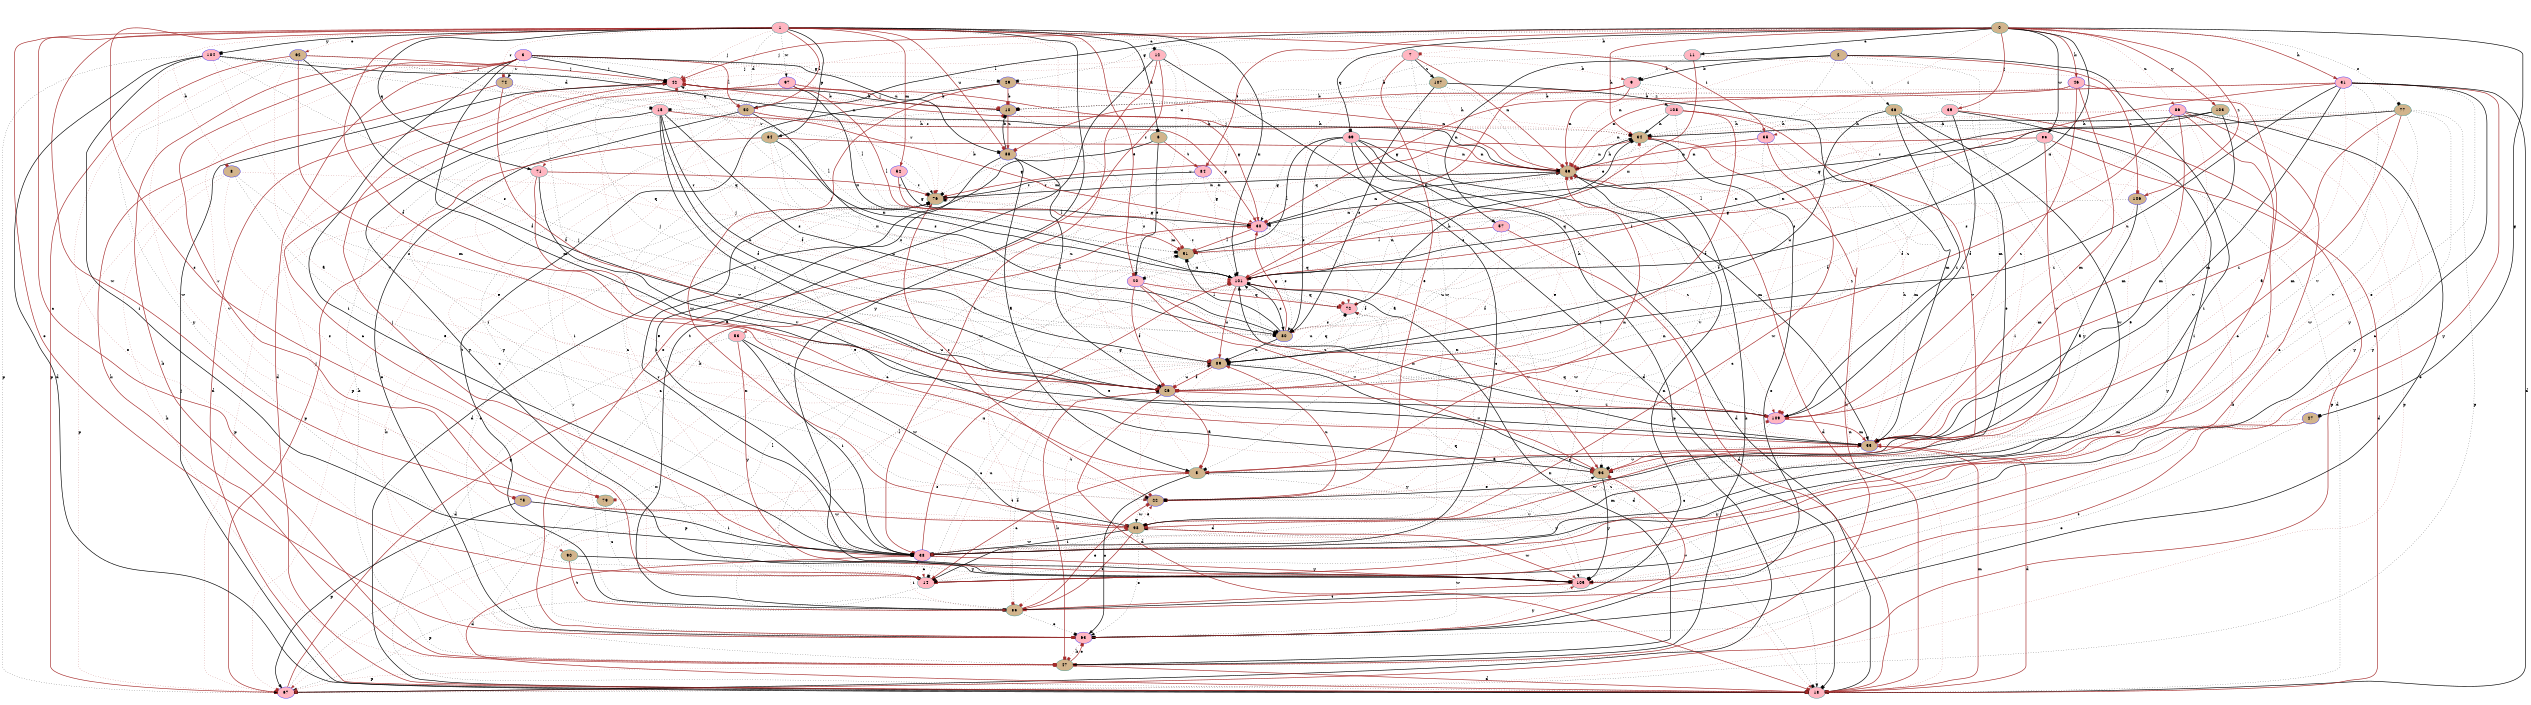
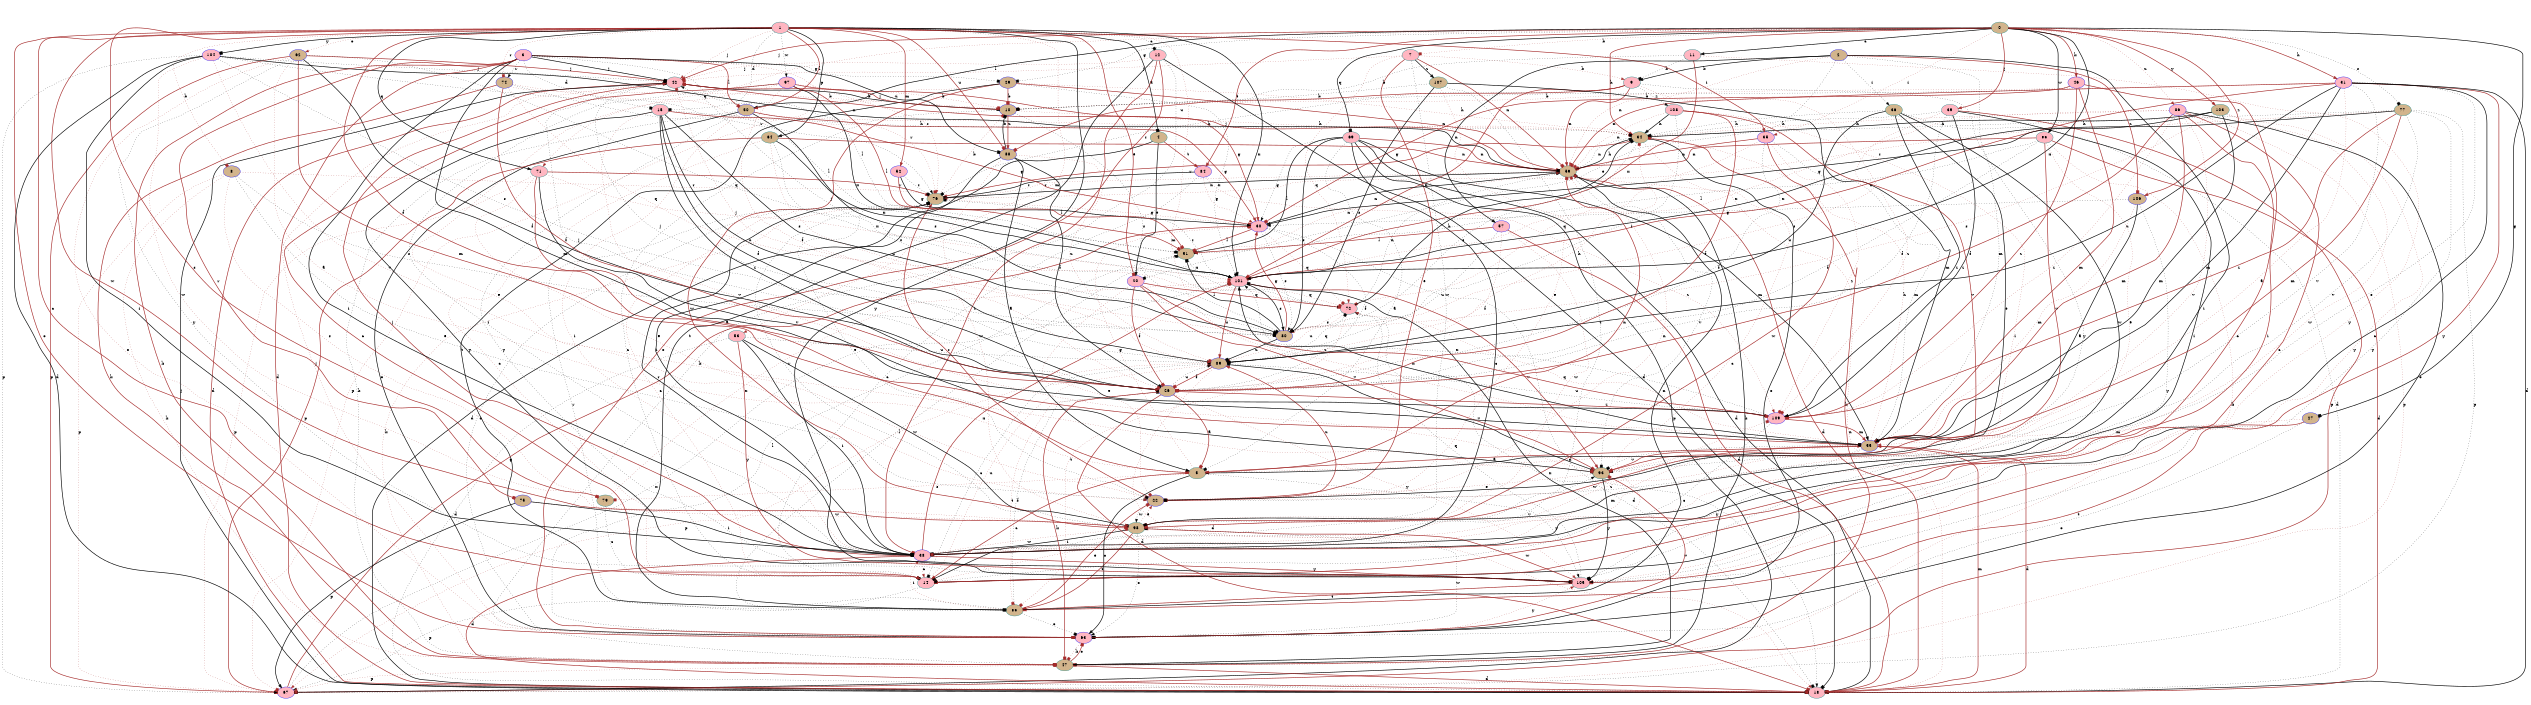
node "6": label "6" -> "4"
node "90": removed
